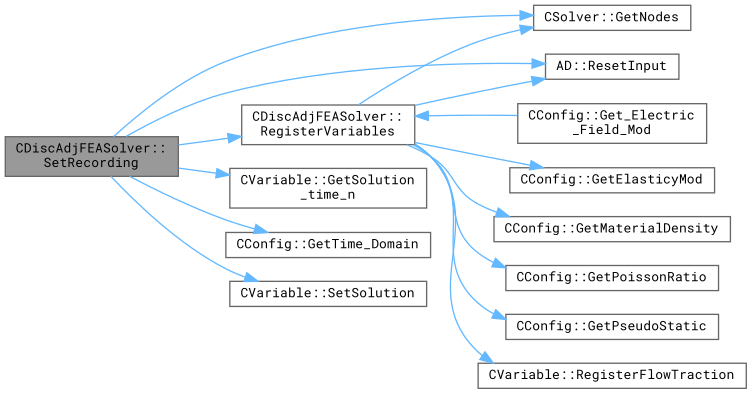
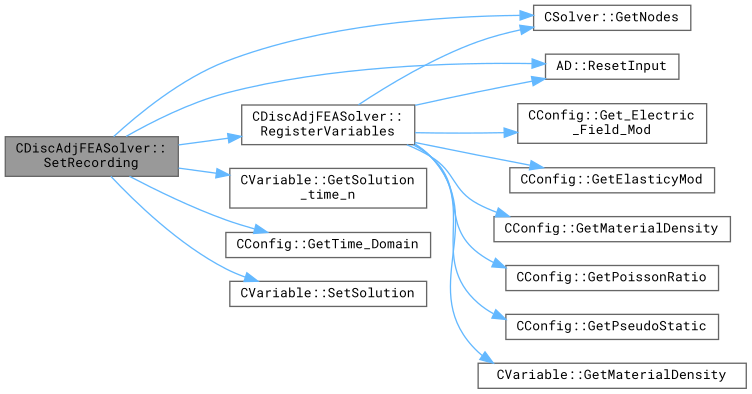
edge "CConfig::Get_Electric _Field_Mod" -> "CDiscAdjFEASolver:: RegisterVariables": reversed
node "CVariable::RegisterFlowTraction": label "CVariable::RegisterFlowTraction" -> "CVariable::GetMaterialDensity"
